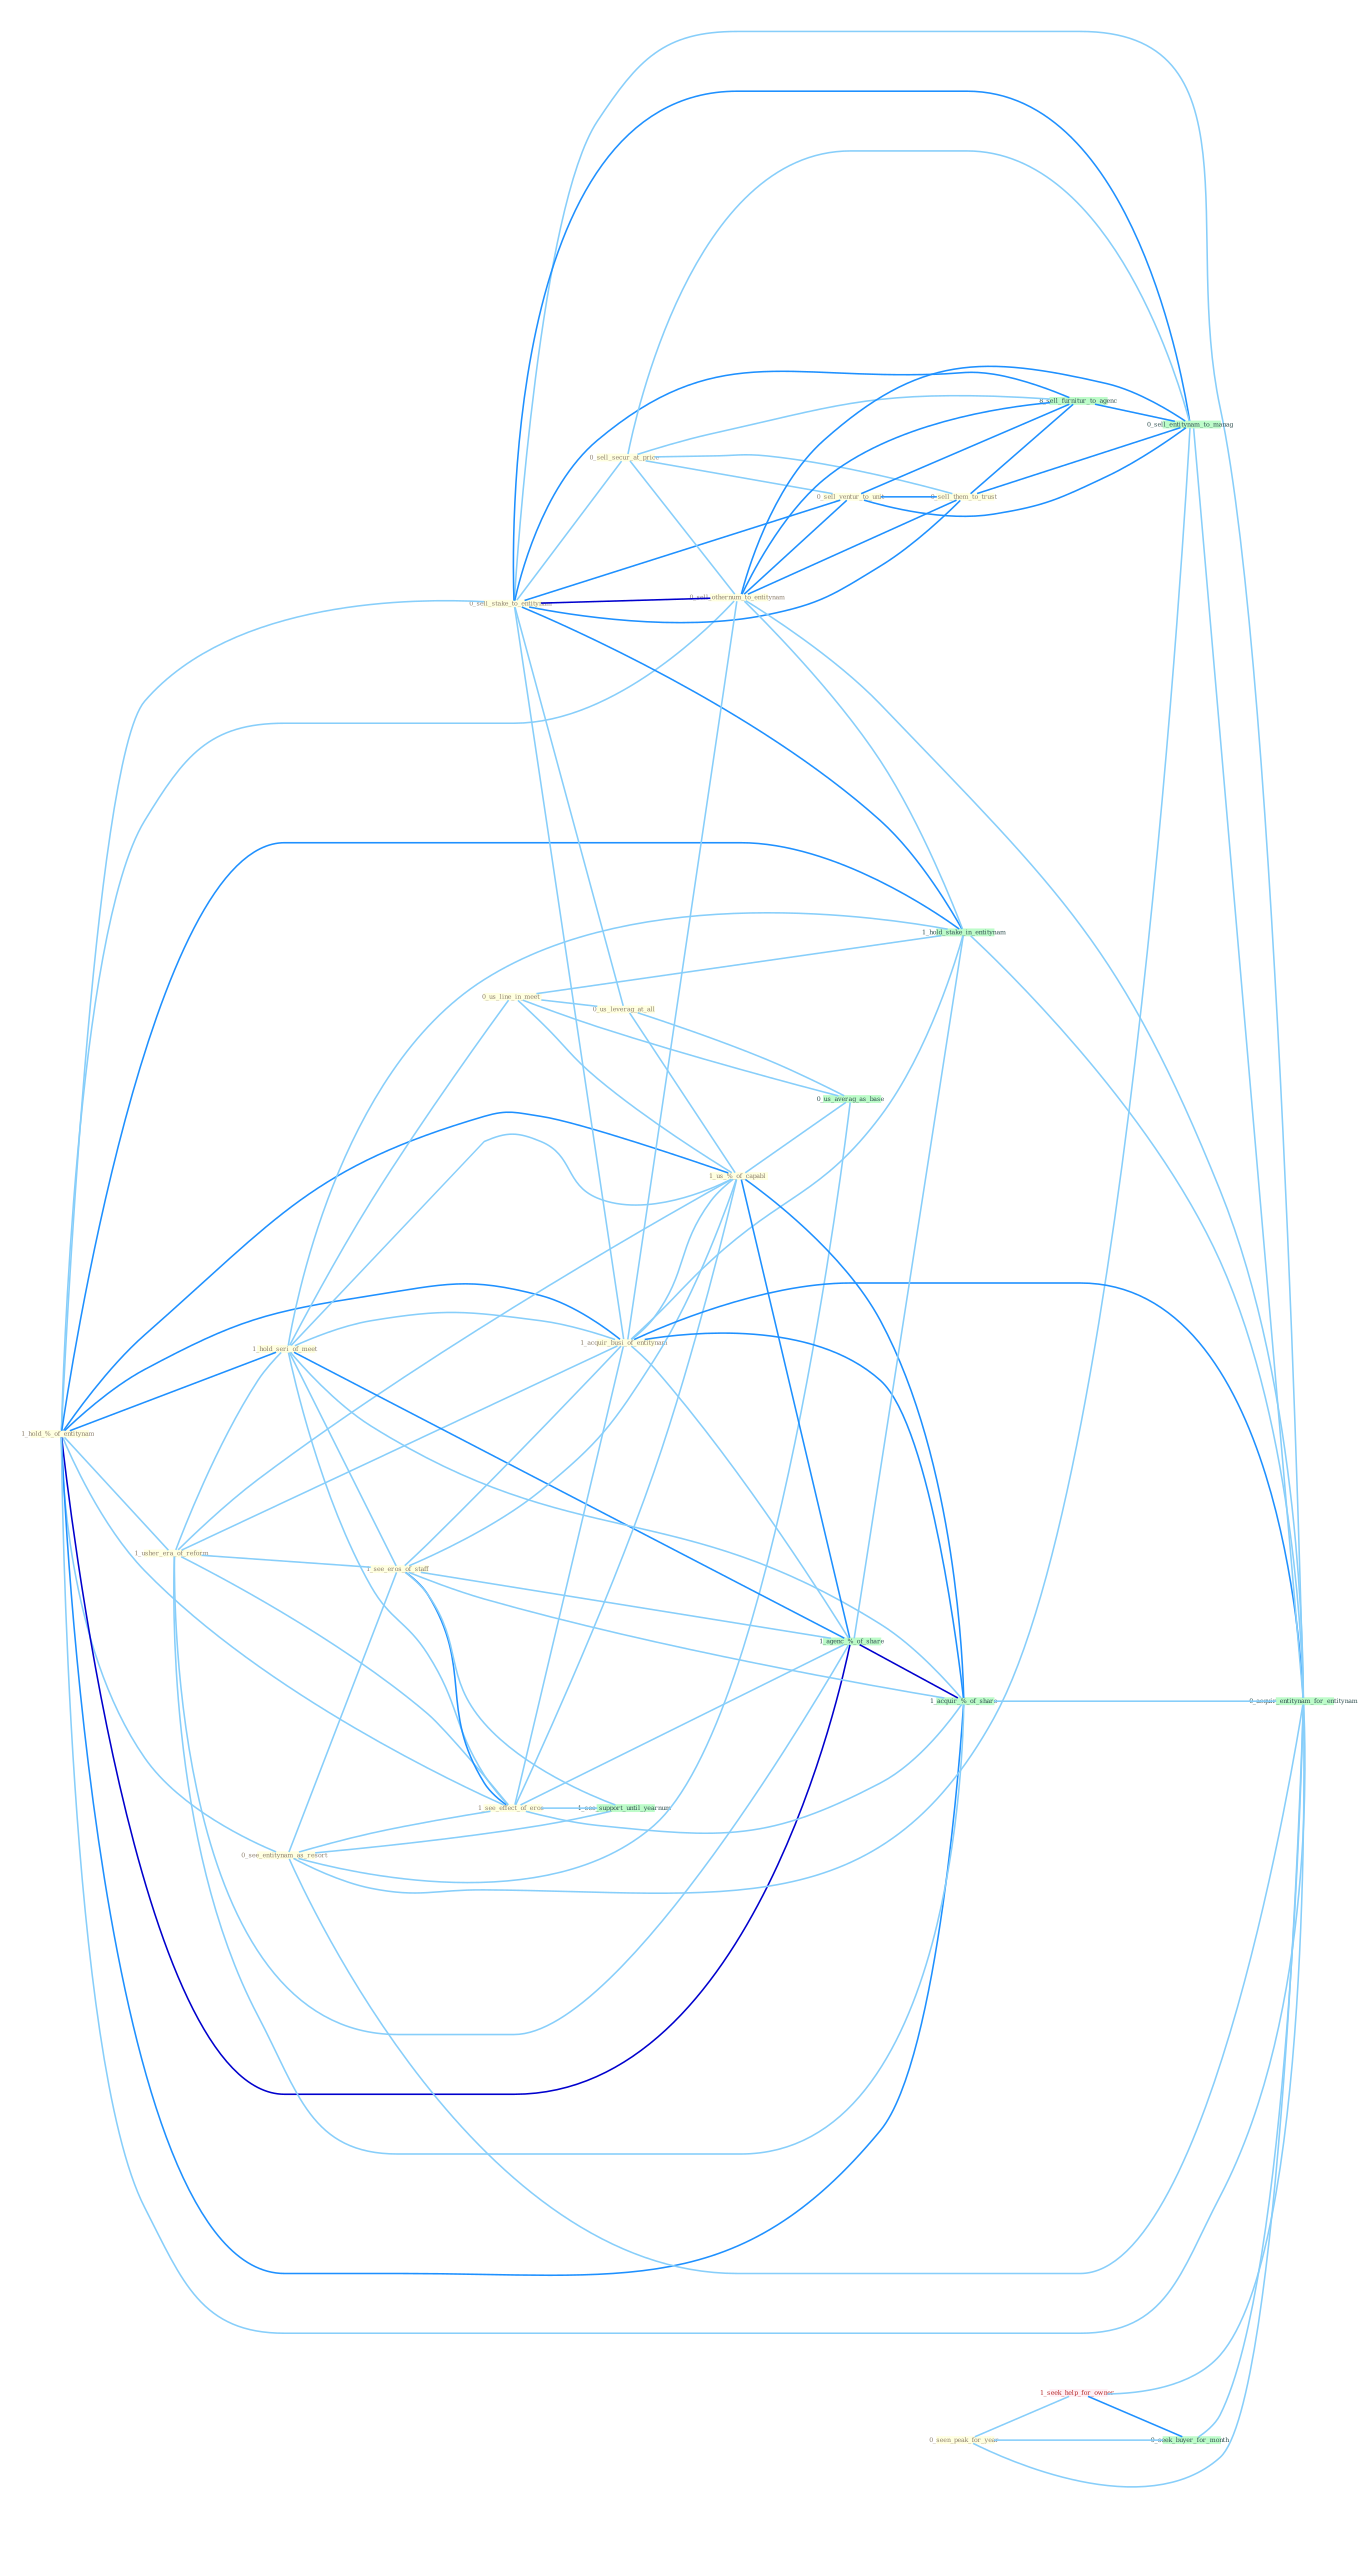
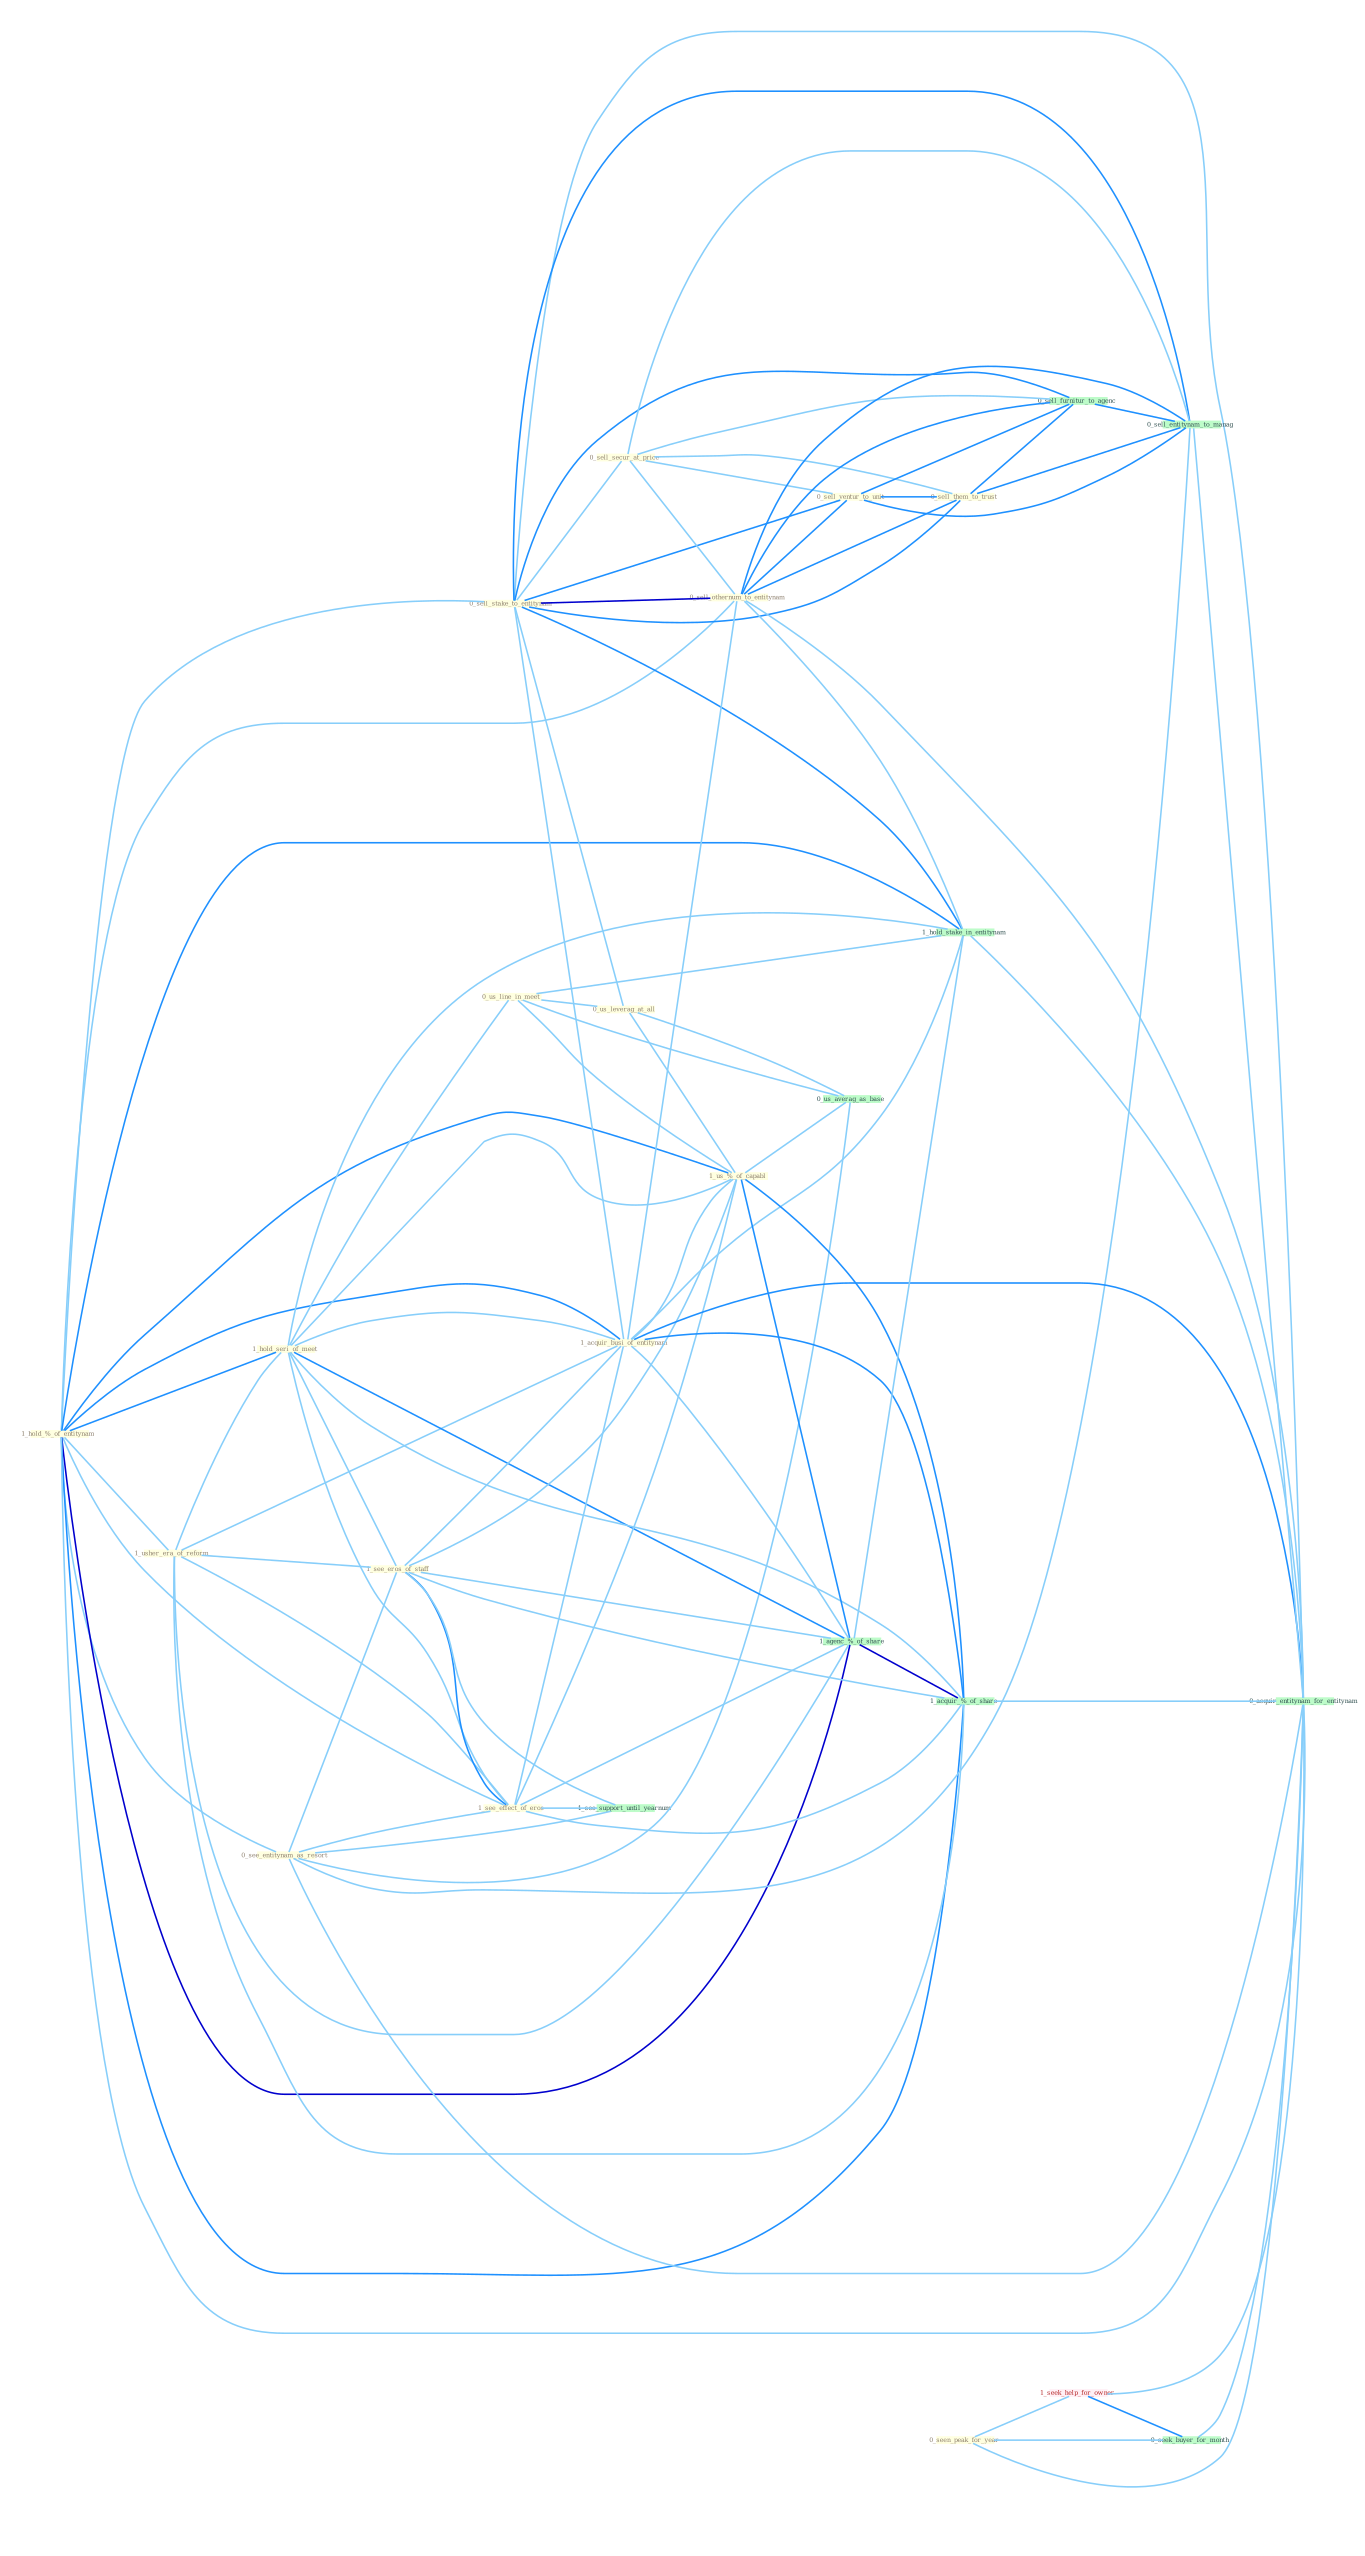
node "8_sell_furnitur_to_agenc": label "8_sell_furnitur_to_agenc" -> "0_sell_furnitur_to_agenc"
edge "1_us_%_of_capabl" -- "1_usher_era_of_reform": removed
